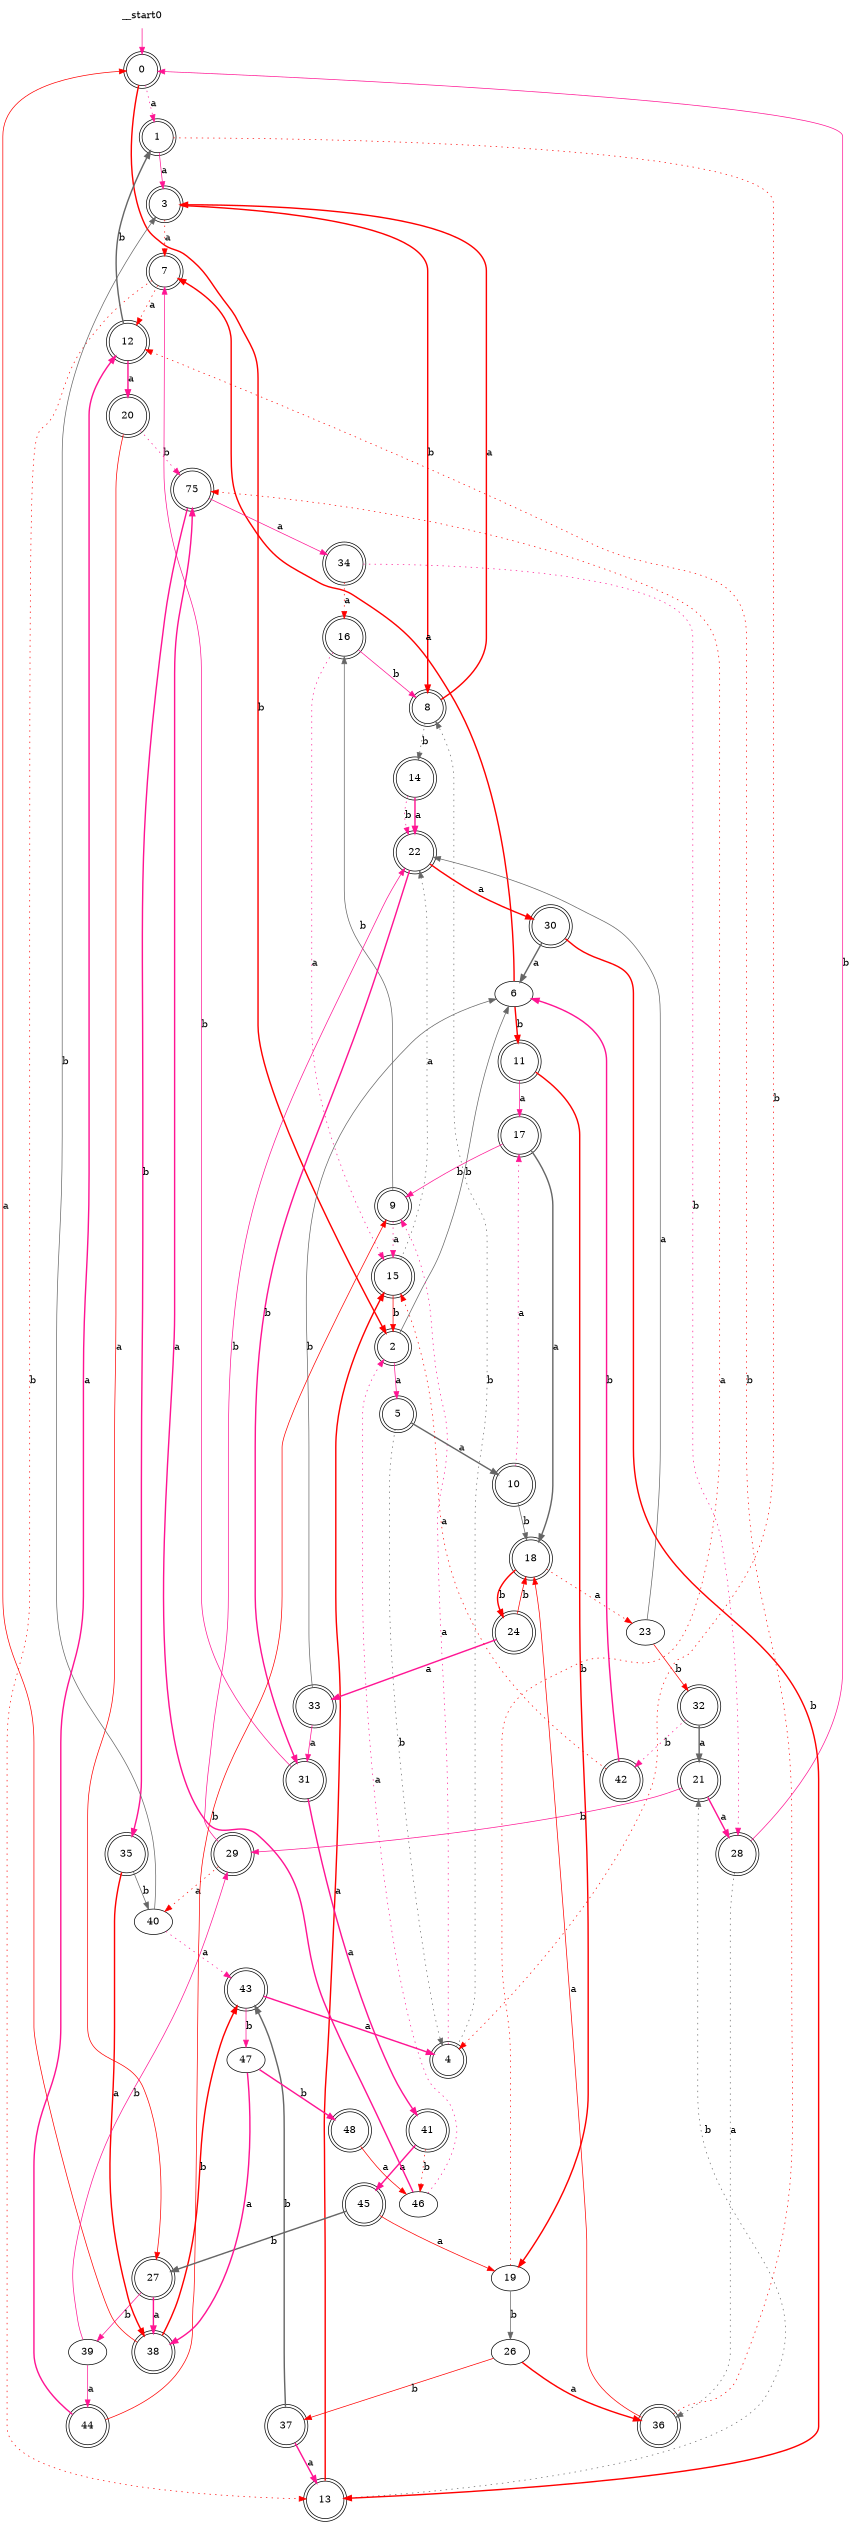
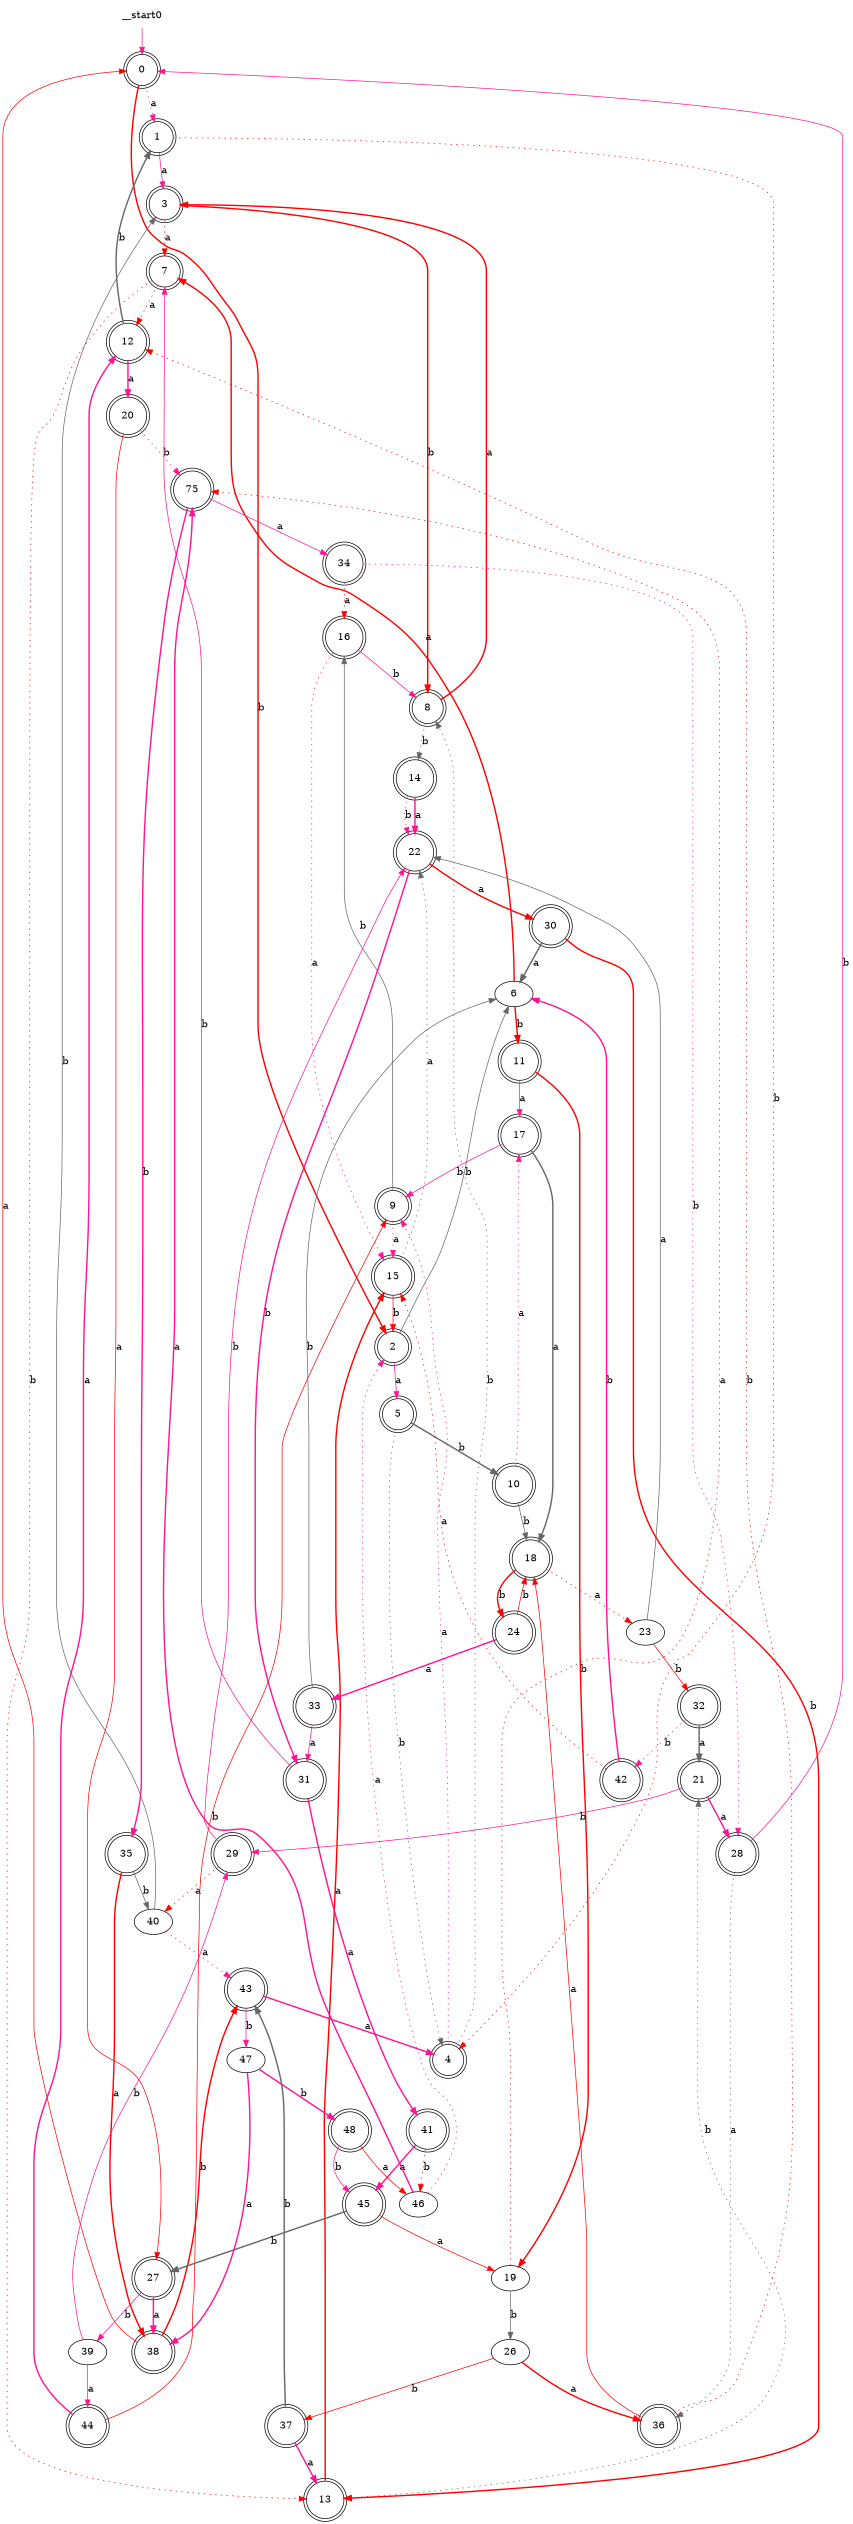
edge "5" -> "10": label "a" -> "b"
edge "48" -> "45": added, label "b"
